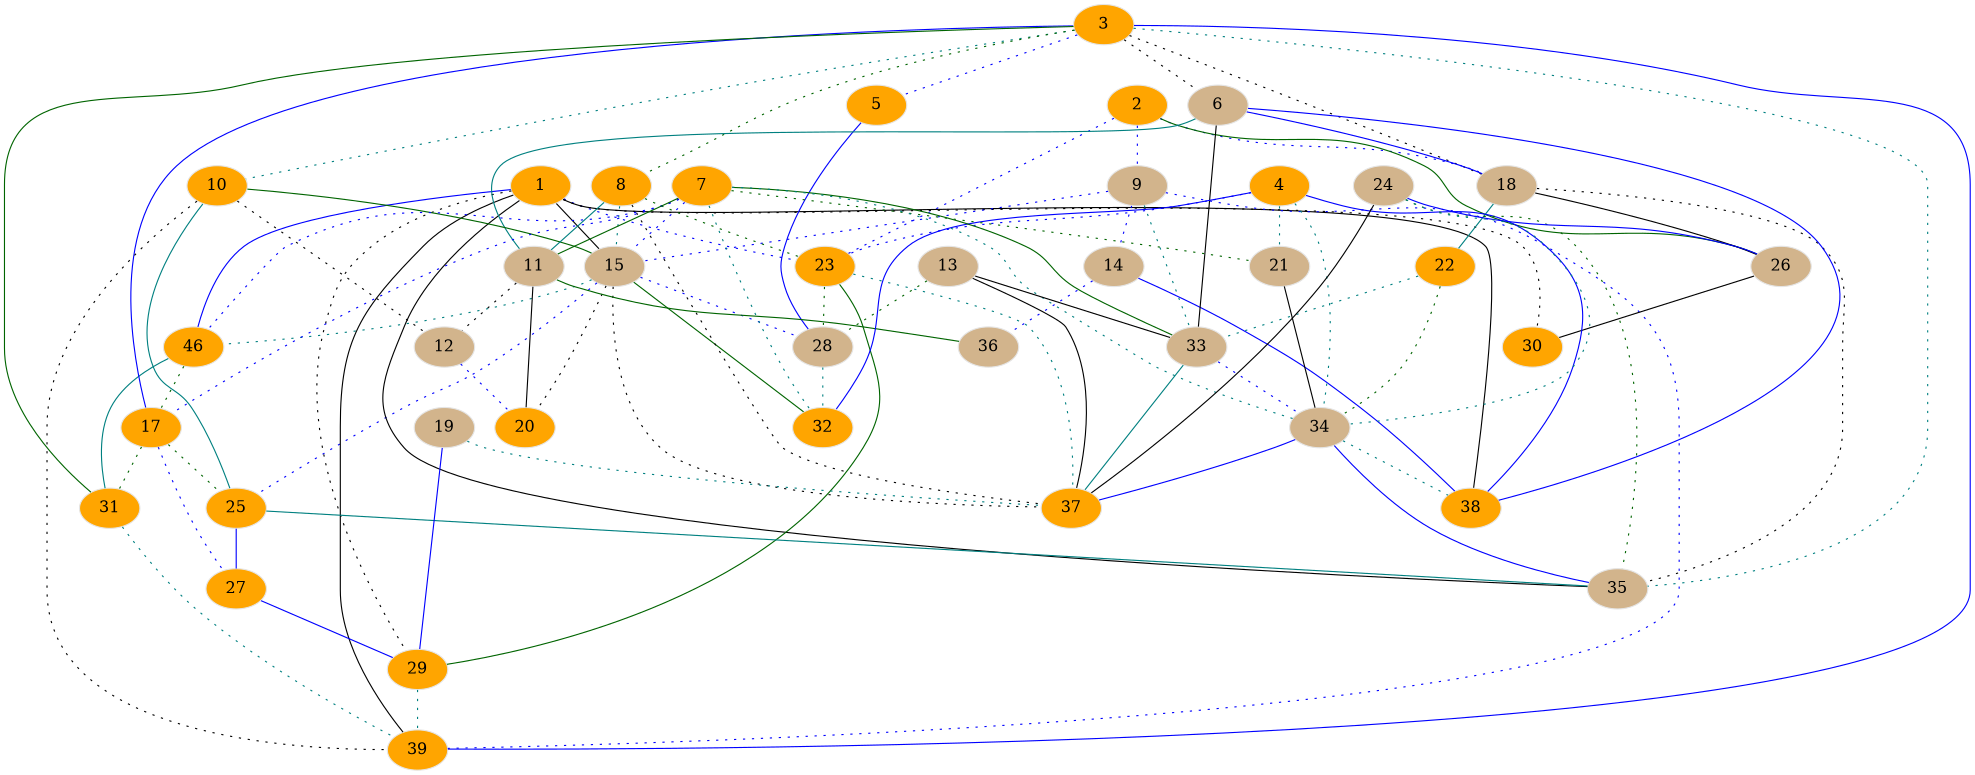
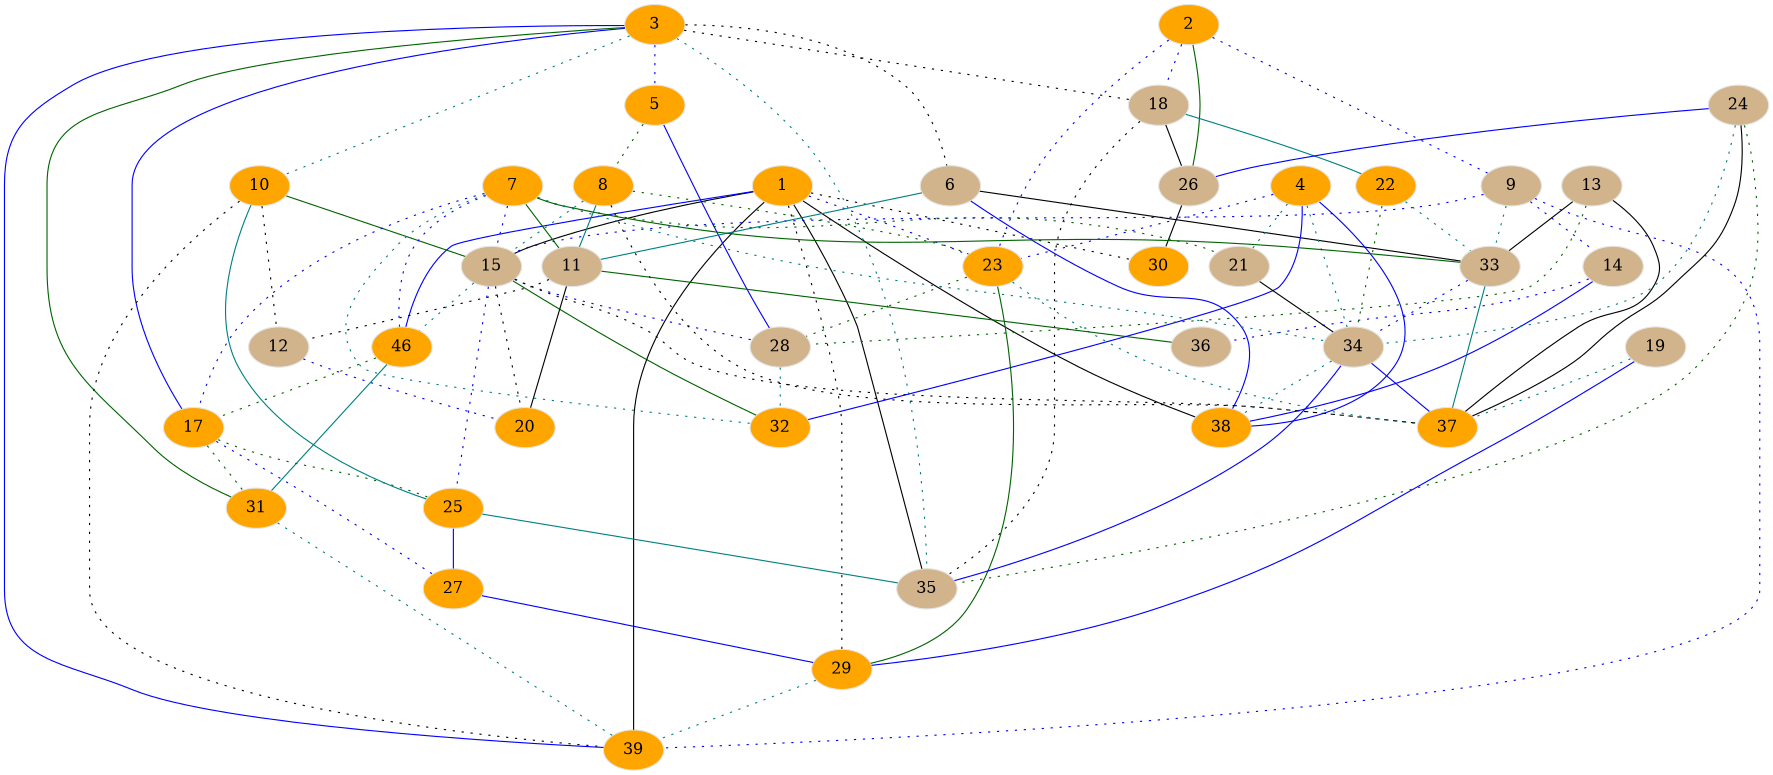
edge "3" -- "8": now "5" -- "8"
edge "6" -- "18": removed
